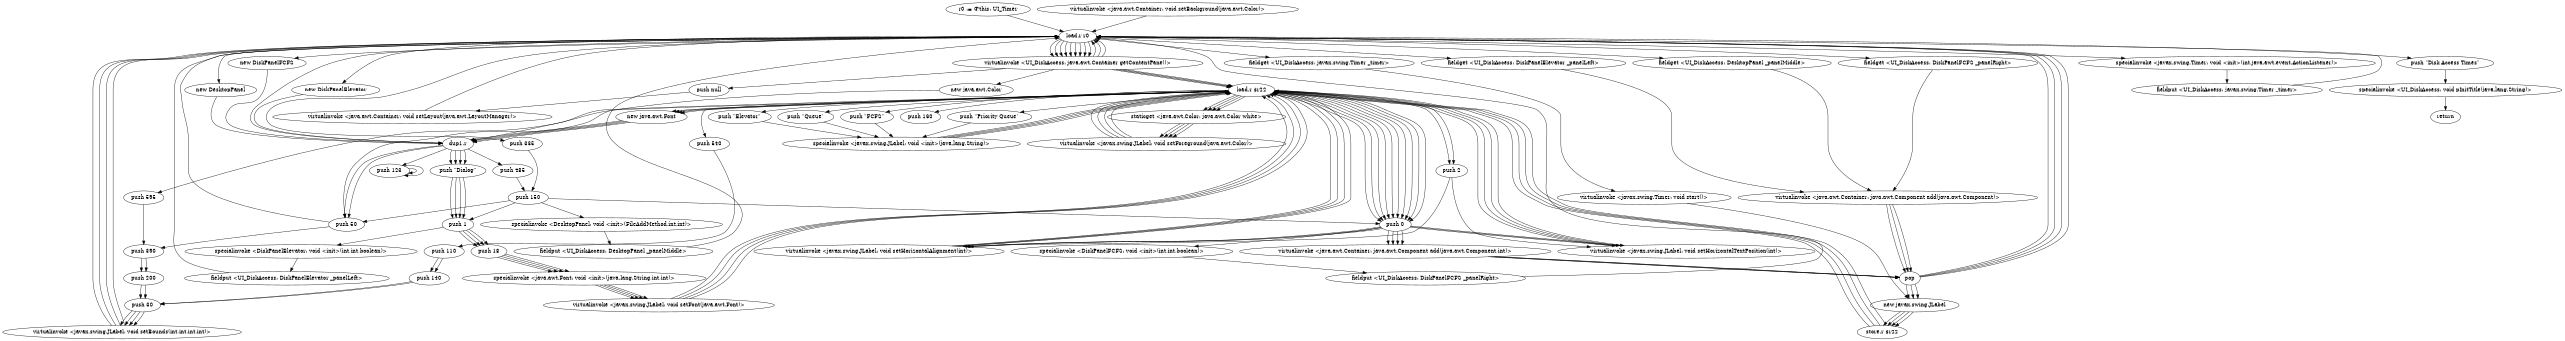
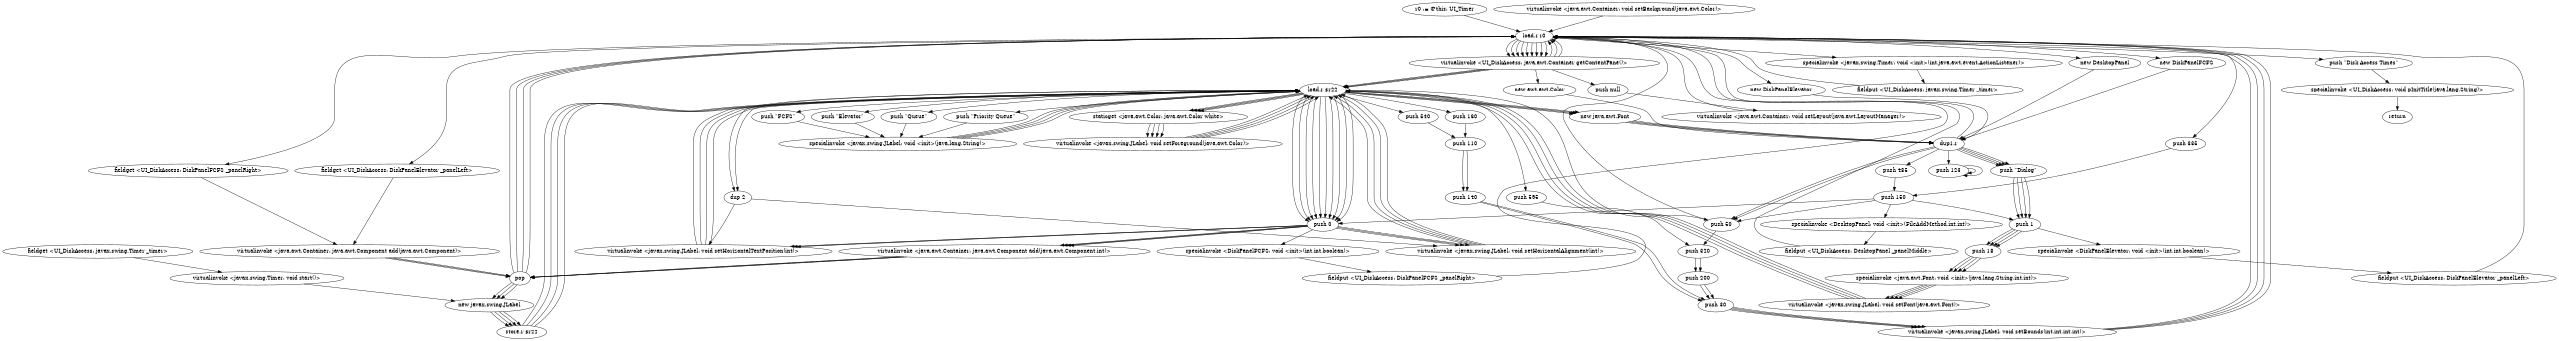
edge "load.r r0" -> "fieldget <UI_DiskAccess: javax.swing.Timer _timer>": removed
node "fieldget <UI_DiskAccess: DesktopPanel _panelMiddle>": removed
node "new java.awt.Color": label "new java.awt.Color" -> "new awt.awt.Color"
edge "push 160" -> "push 110": added
node "push 2": label "push 2" -> "dup 2"
node "push 390": label "push 390" -> "push 320"
